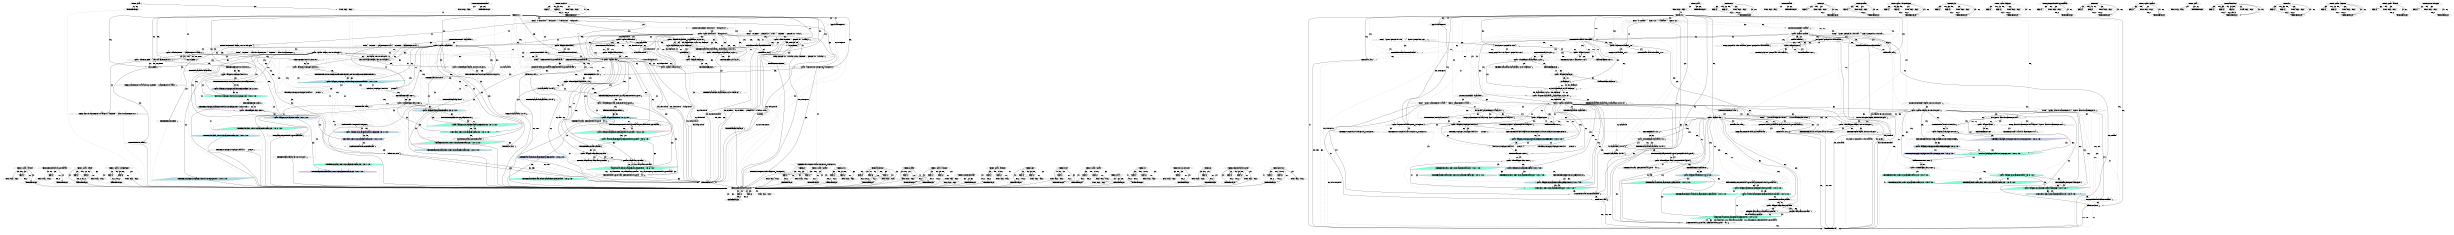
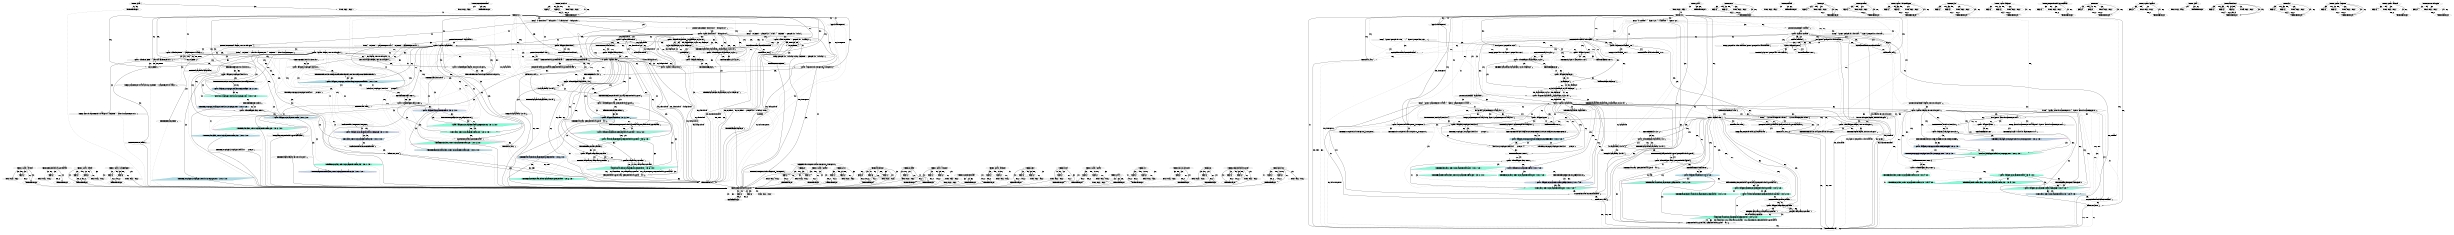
edge "(<operator>.logicalNot,!client_.is_bound())" -> "(<operator>.fieldAccess,client_.is_bound)": now "(<operator>.logicalNot,!client_.is_bound())" -> "(is_bound,binding_.is_bound())"
node "(IDENTIFIER,binding_,binding_.is_bound())": removed
